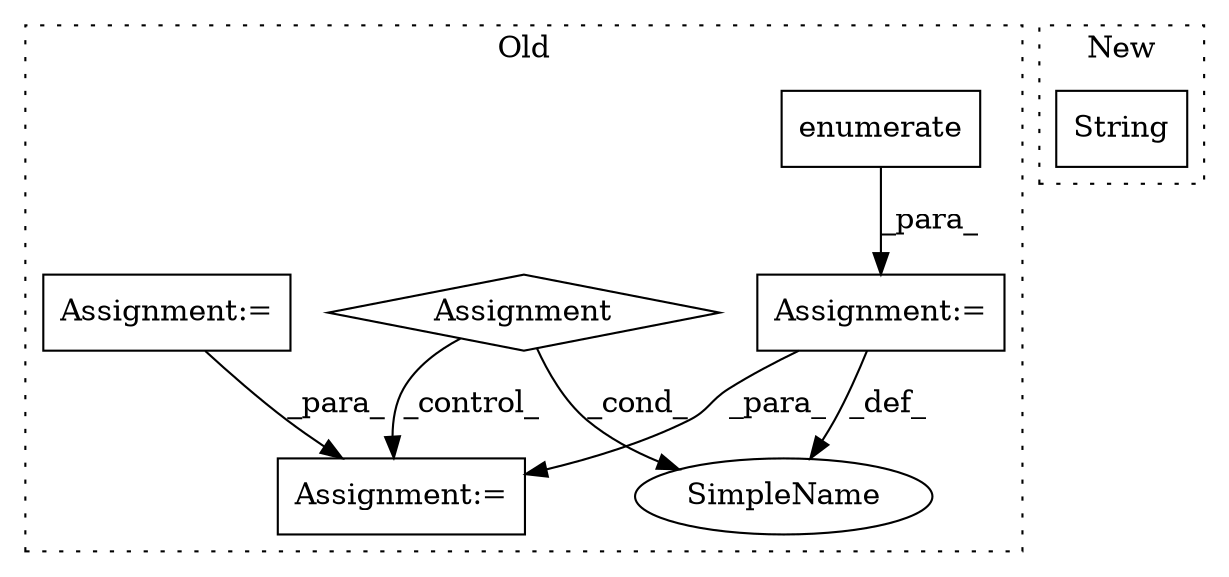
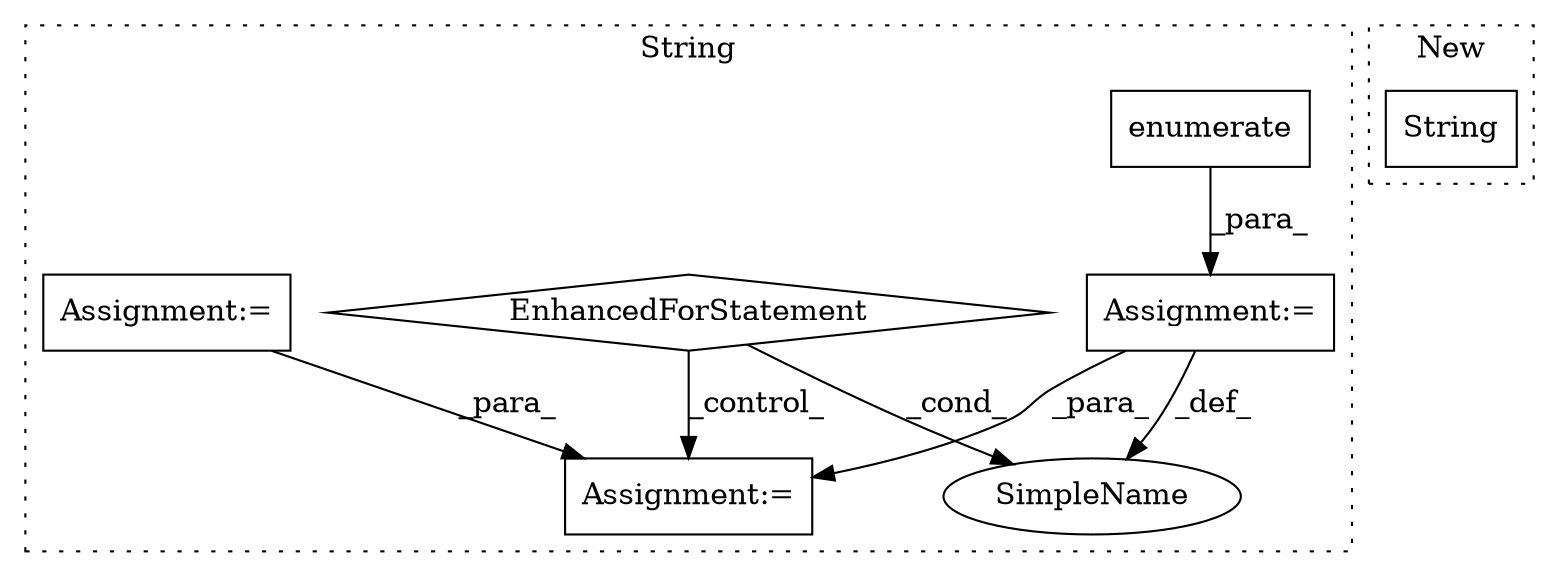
cluster "Old": label "Old" -> "String"
node "Assignment": label "Assignment" -> "EnhancedForStatement"
